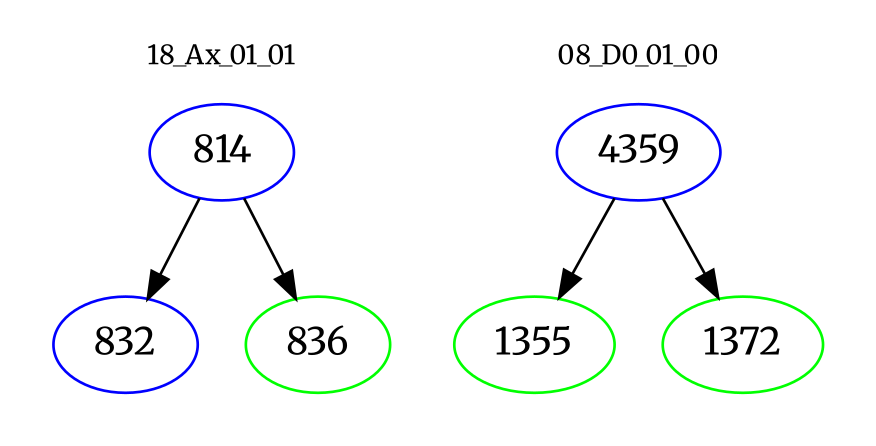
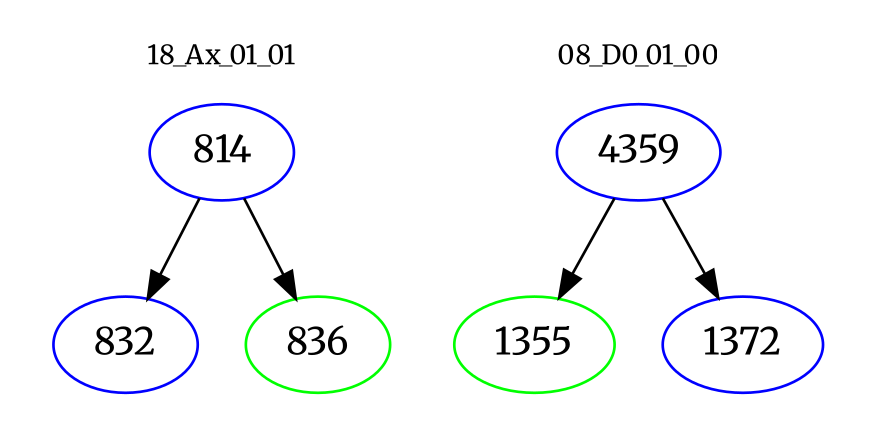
node "1372": color green -> blue
